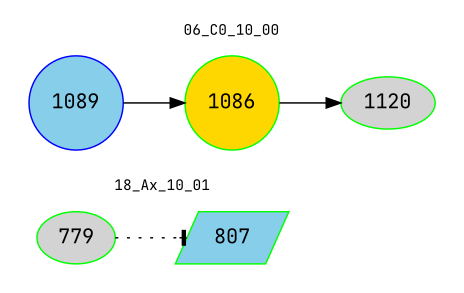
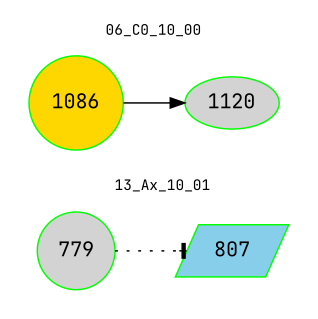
node "1089": removed
cluster "18_Ax_10_01": label "18_Ax_10_01" -> "13_Ax_10_01"
node "779": shape ellipse -> circle
